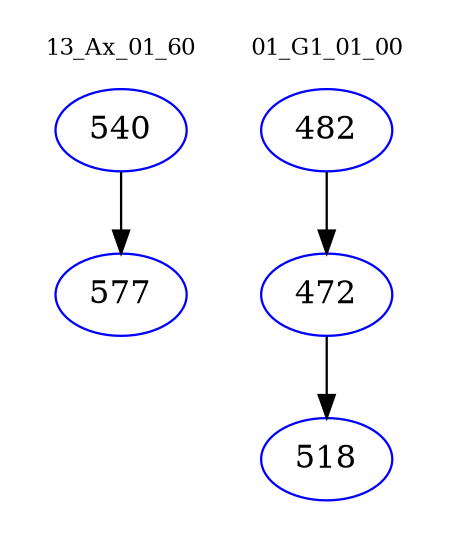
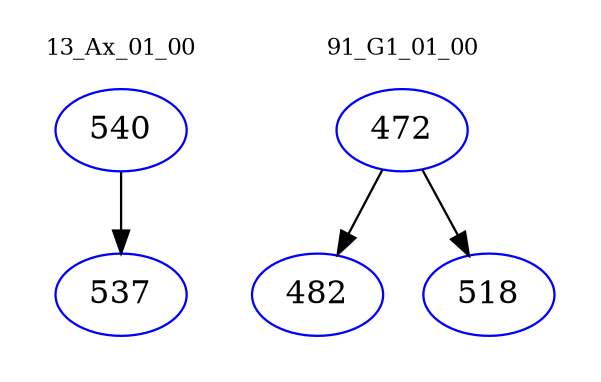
cluster "13_Ax_01_60": label "13_Ax_01_60" -> "13_Ax_01_00"
cluster "01_G1_01_00": label "01_G1_01_00" -> "91_G1_01_00"
edge "482" -> "472": reversed
node "577": label "577" -> "537"
